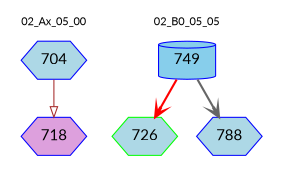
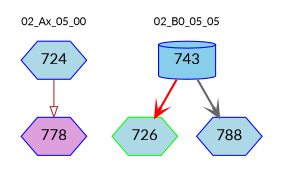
node "704": label "704" -> "724"
node "749": label "749" -> "743"
node "718": label "718" -> "778"
